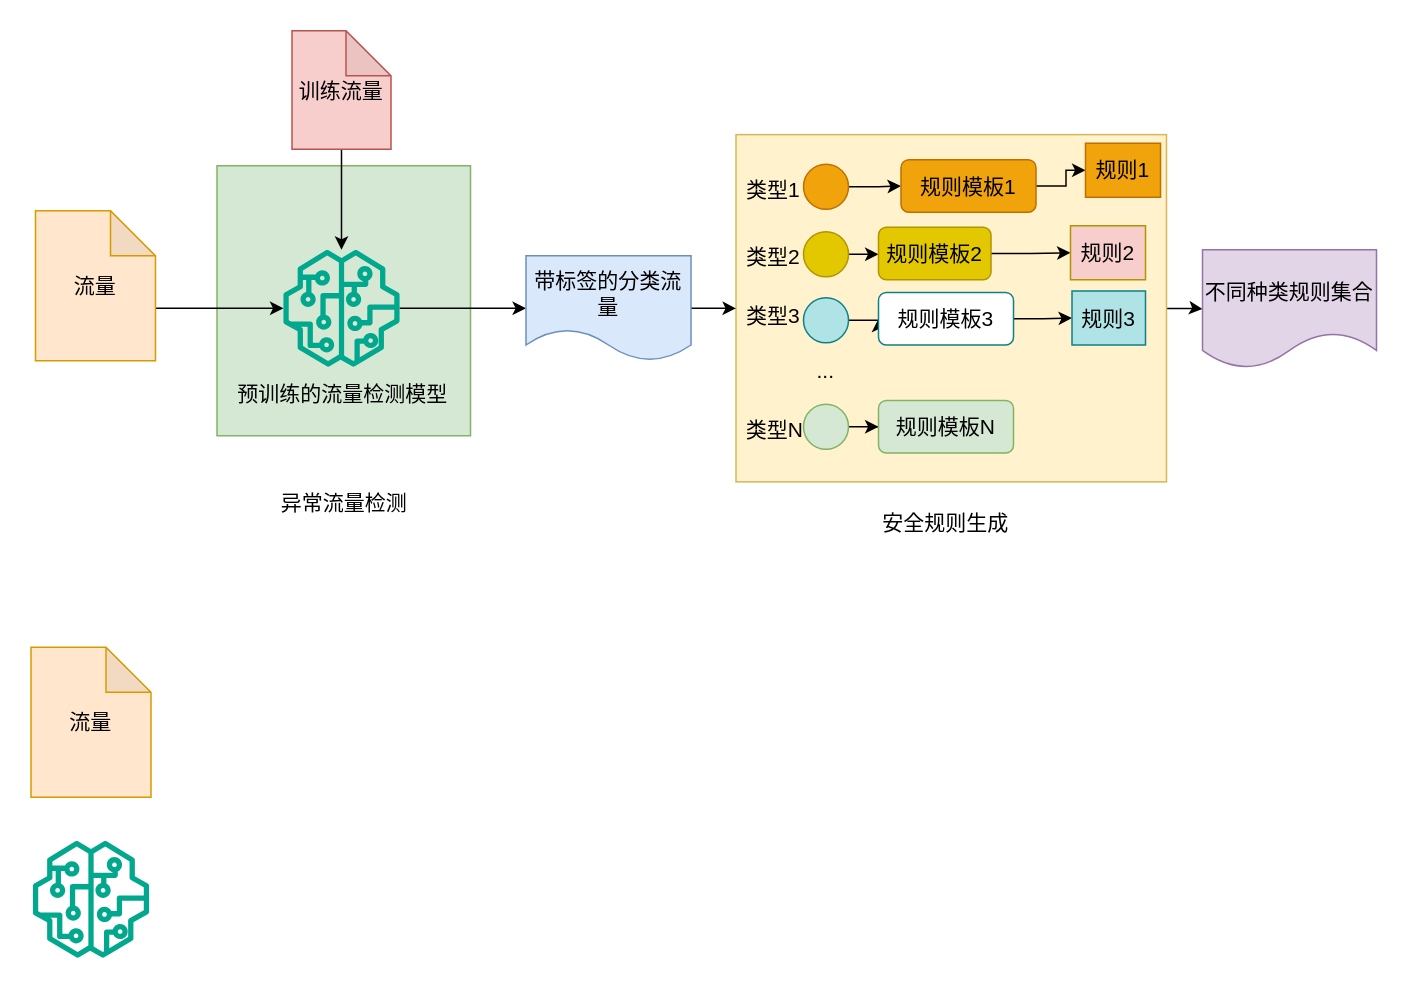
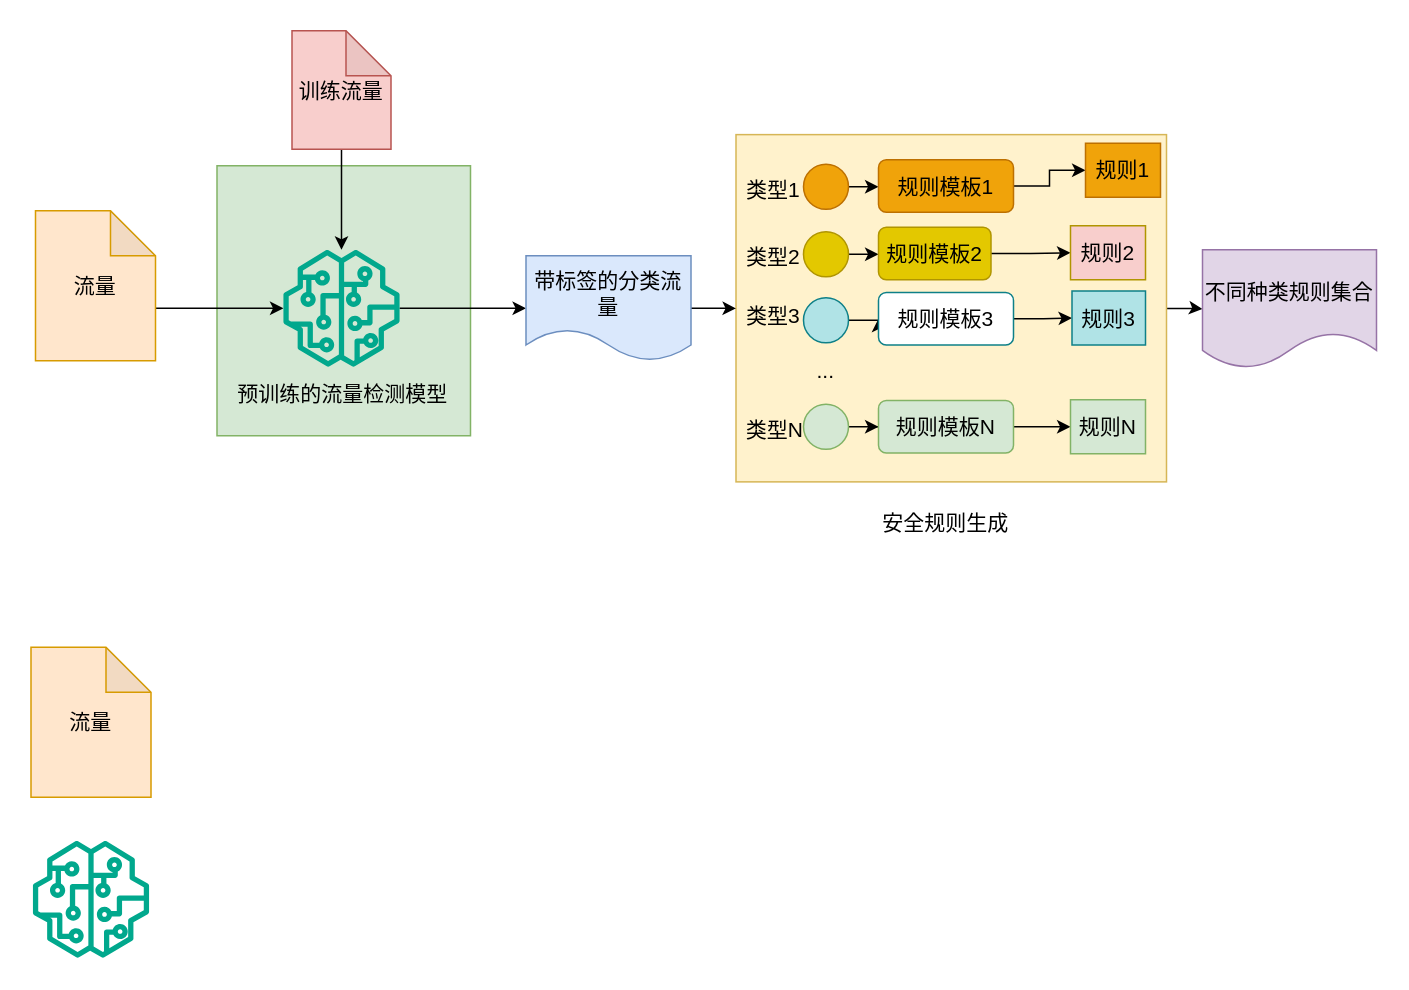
node "规则模板1": moved (968, 186) -> (946, 186)
edge "规则模板N" -> "规则N": added
node "规则N": added
node "异常流量检测": removed
